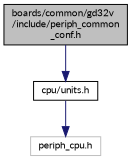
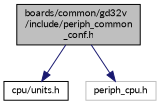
edge "cpu/units.h" -> "periph_cpu.h": now "boards/common/gd32v /include/periph_common _conf.h" -> "periph_cpu.h"
